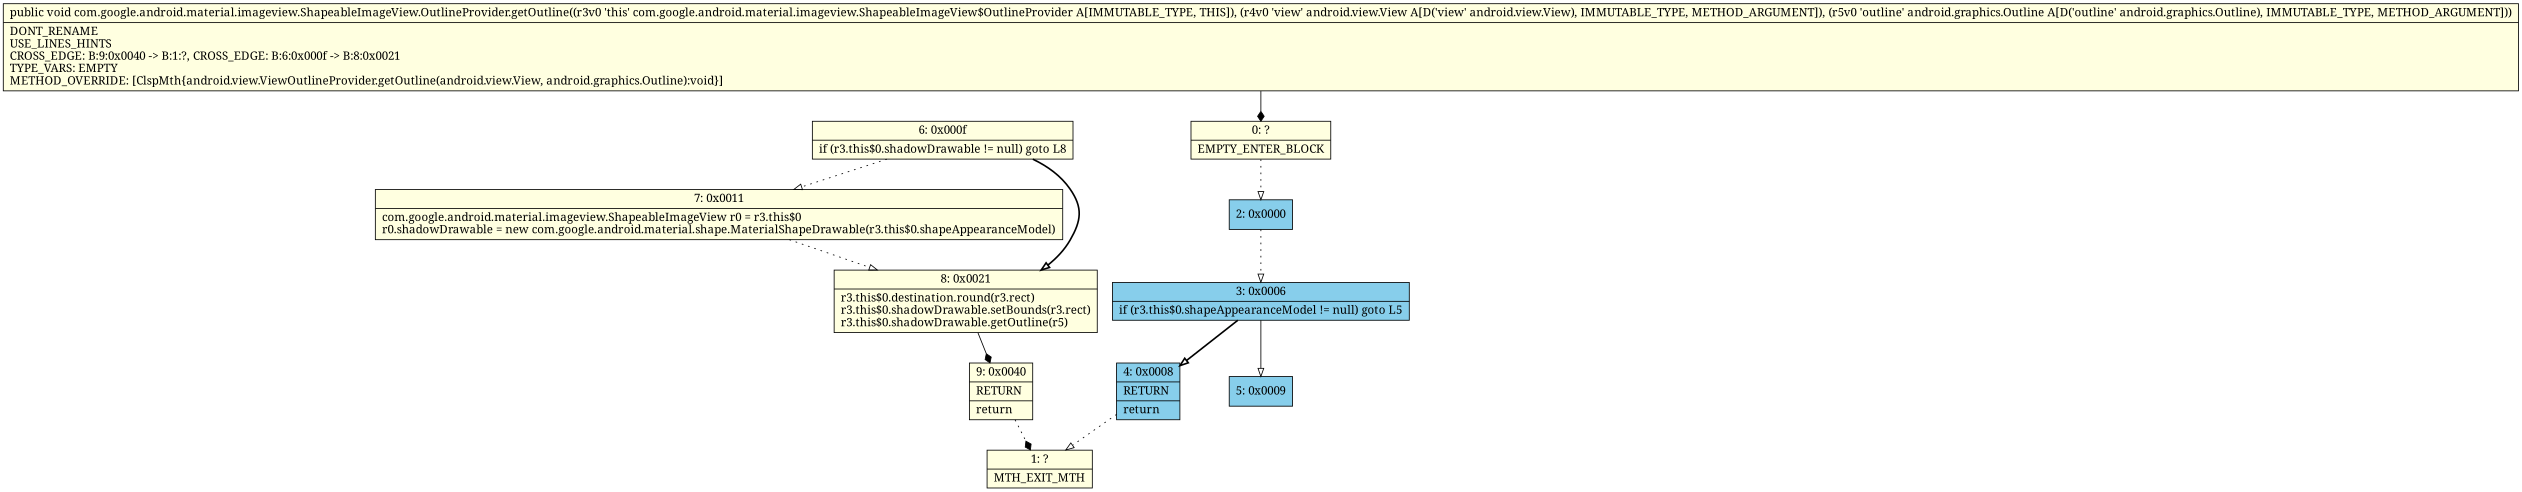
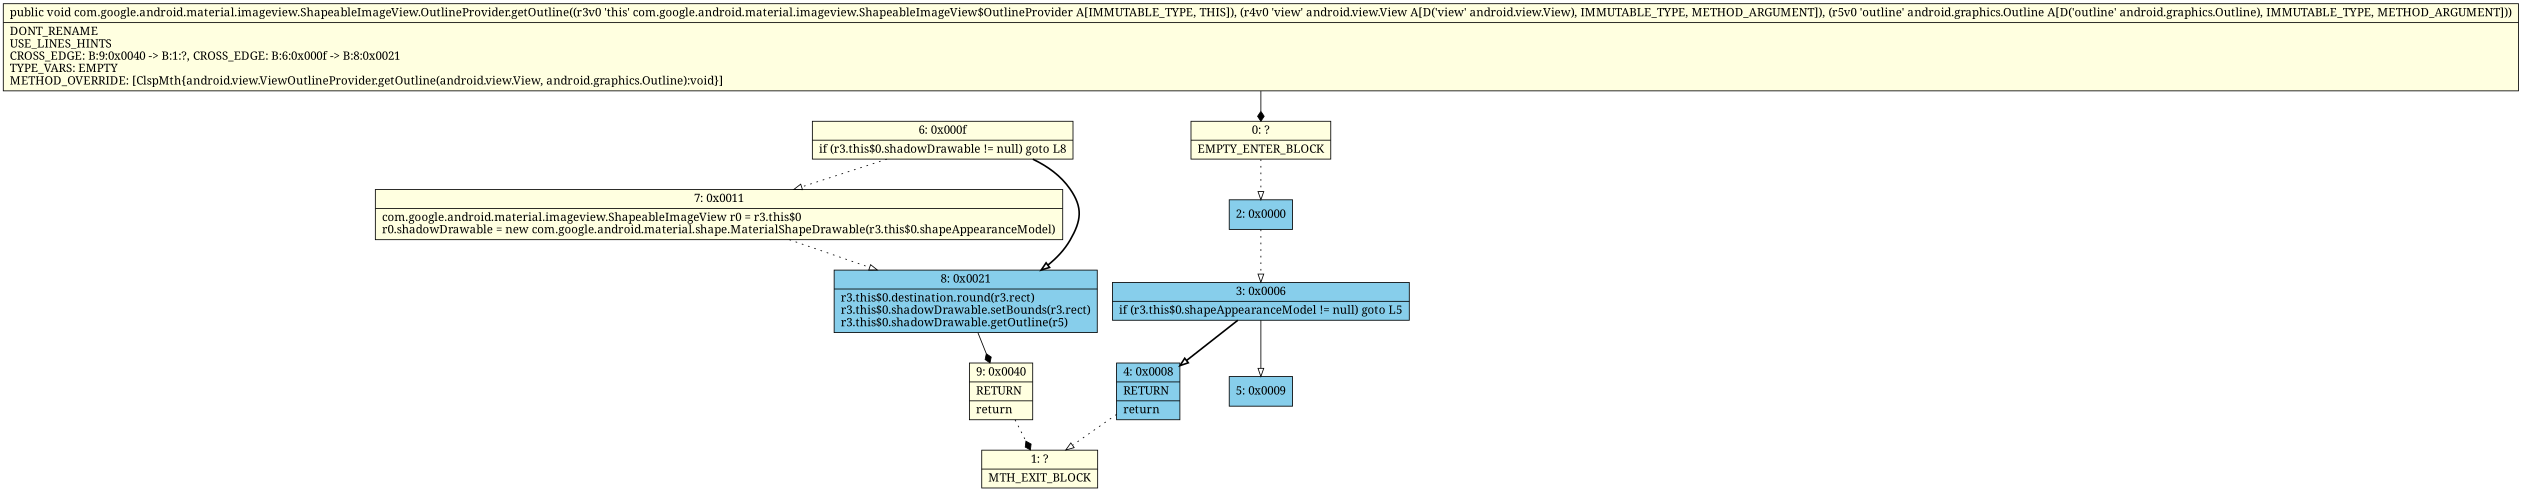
node "8: 0x0021": fillcolor lightyellow -> skyblue
node "1: ?": text "MTH_EXIT_MTH" -> "MTH_EXIT_BLOCK"
